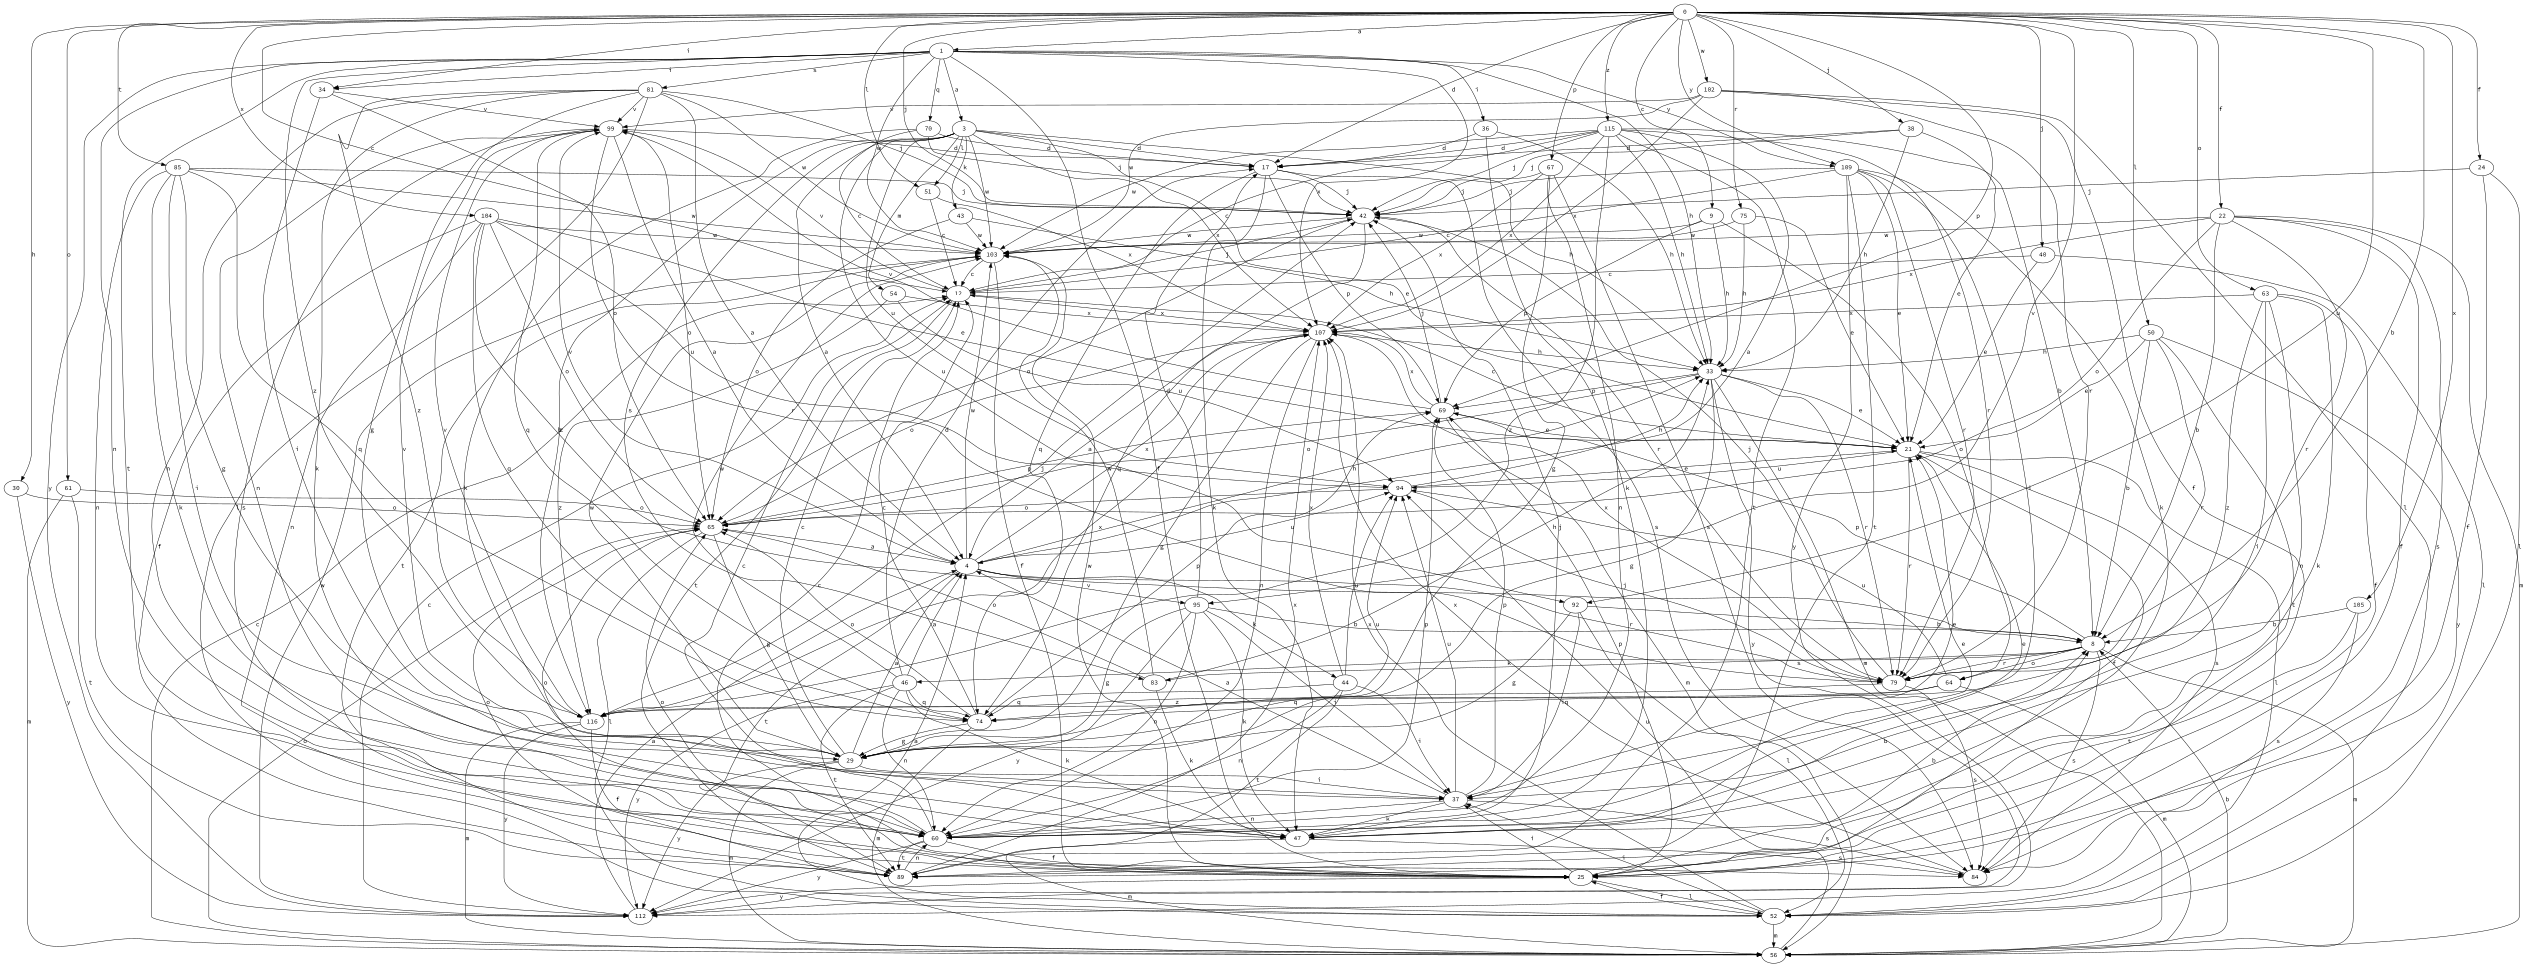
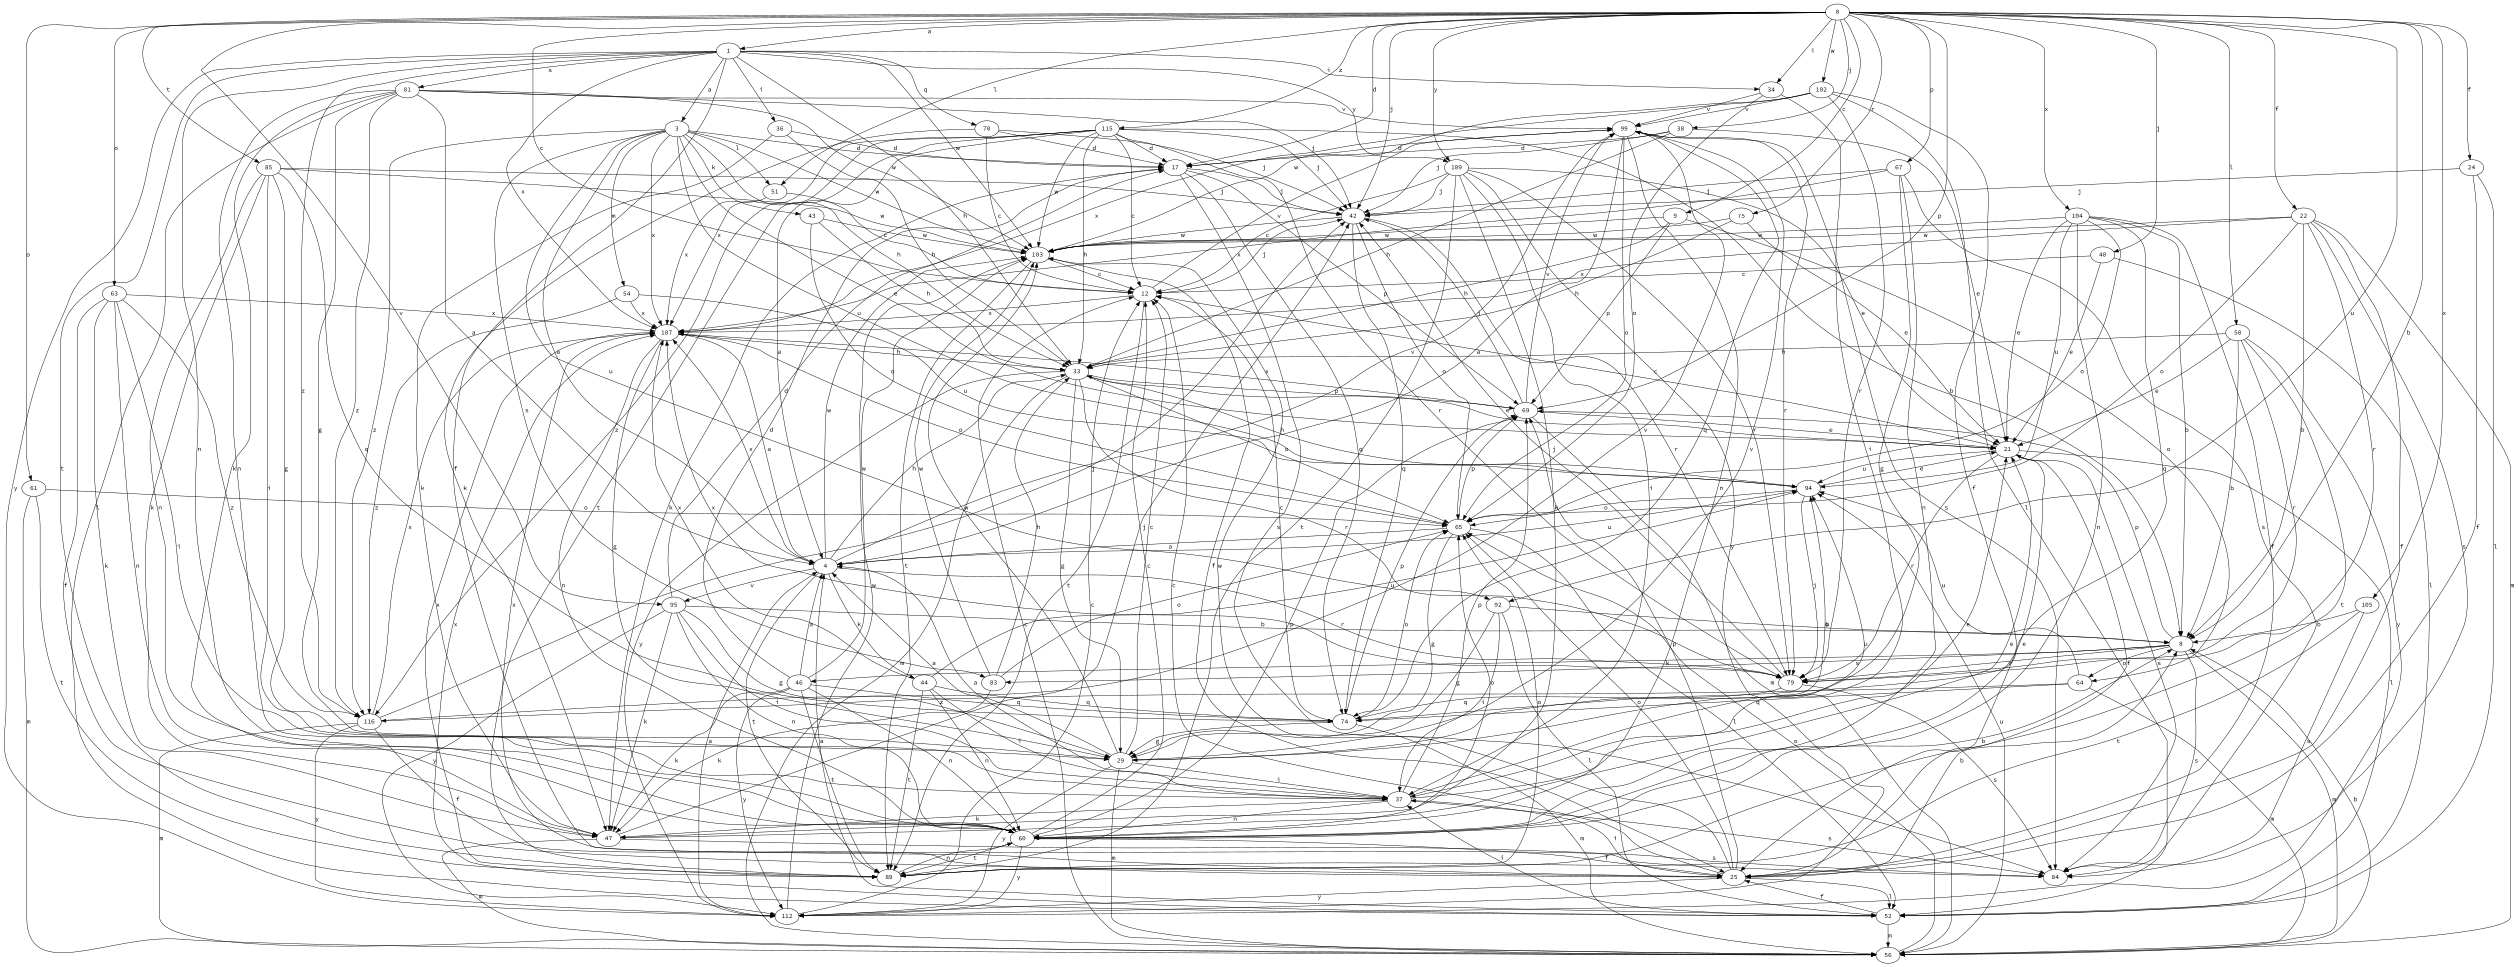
node "30": removed
